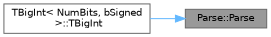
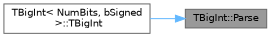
node "Parse::Parse": label "Parse::Parse" -> "TBigInt::Parse"
